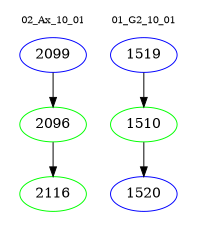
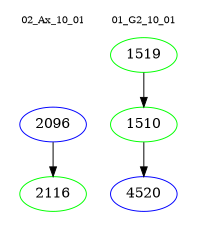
node "2099": removed
node "1519": color blue -> green
node "2096": color green -> blue
node "1520": label "1520" -> "4520"
